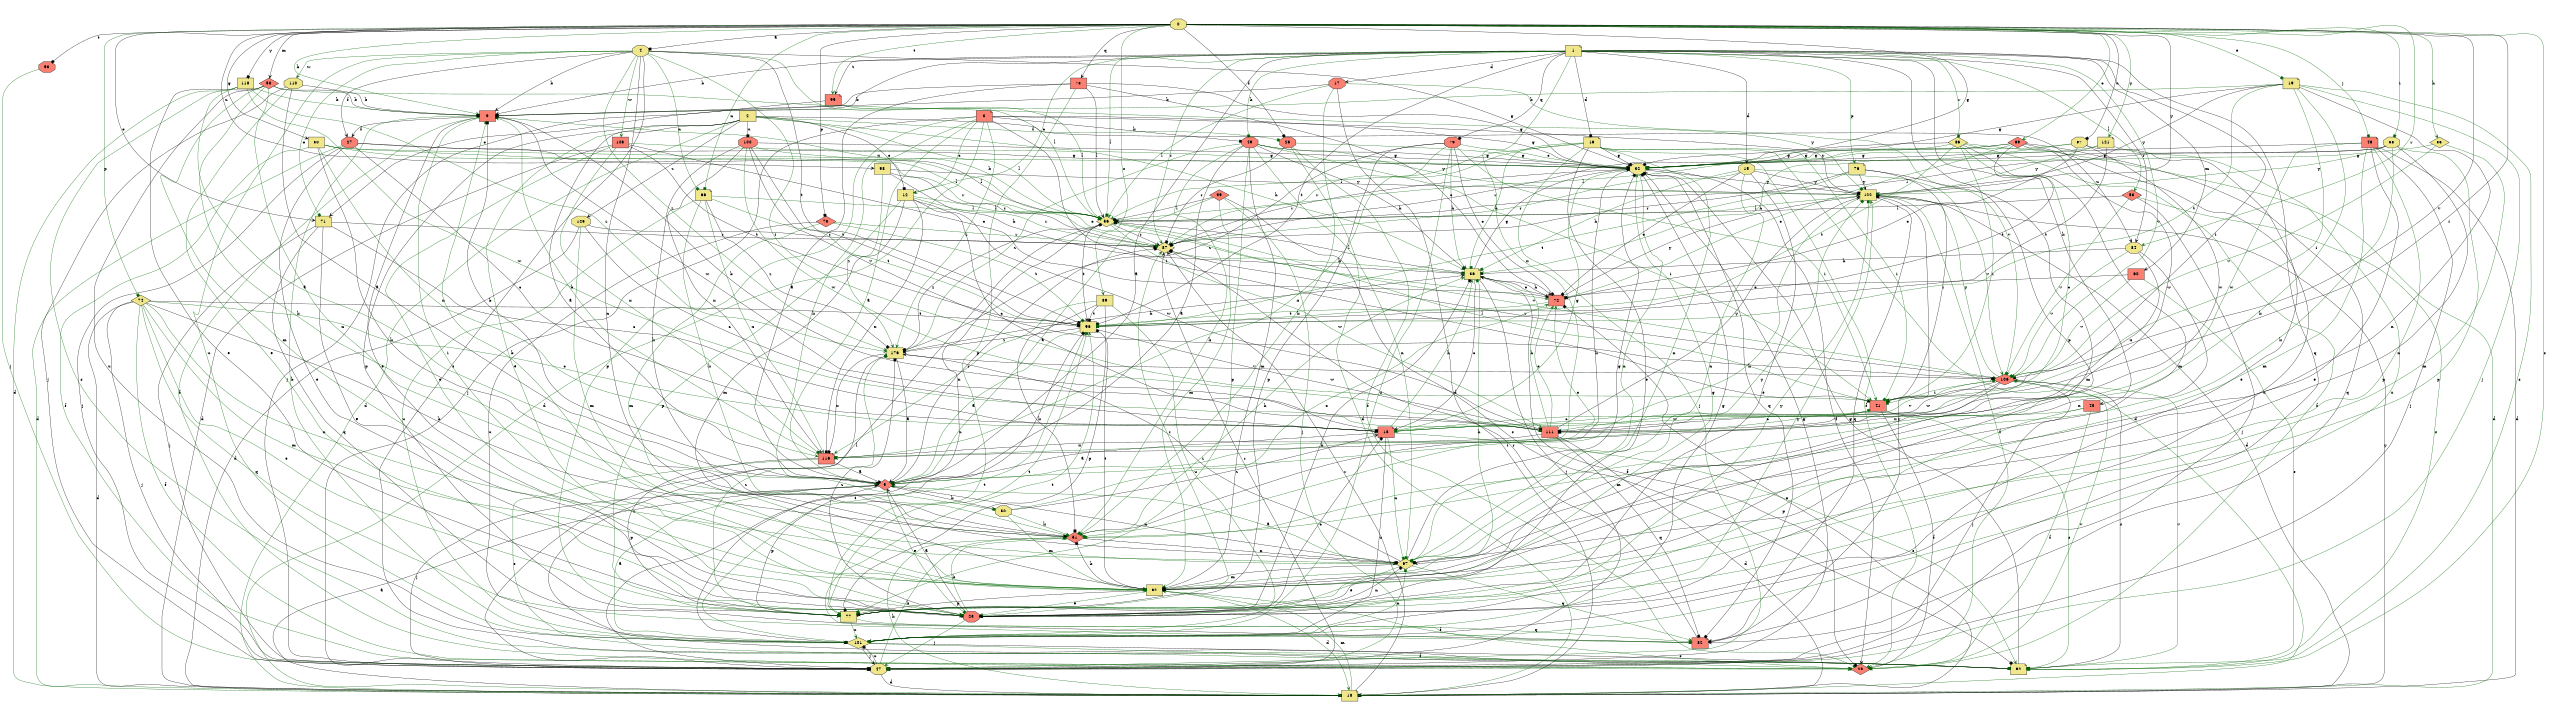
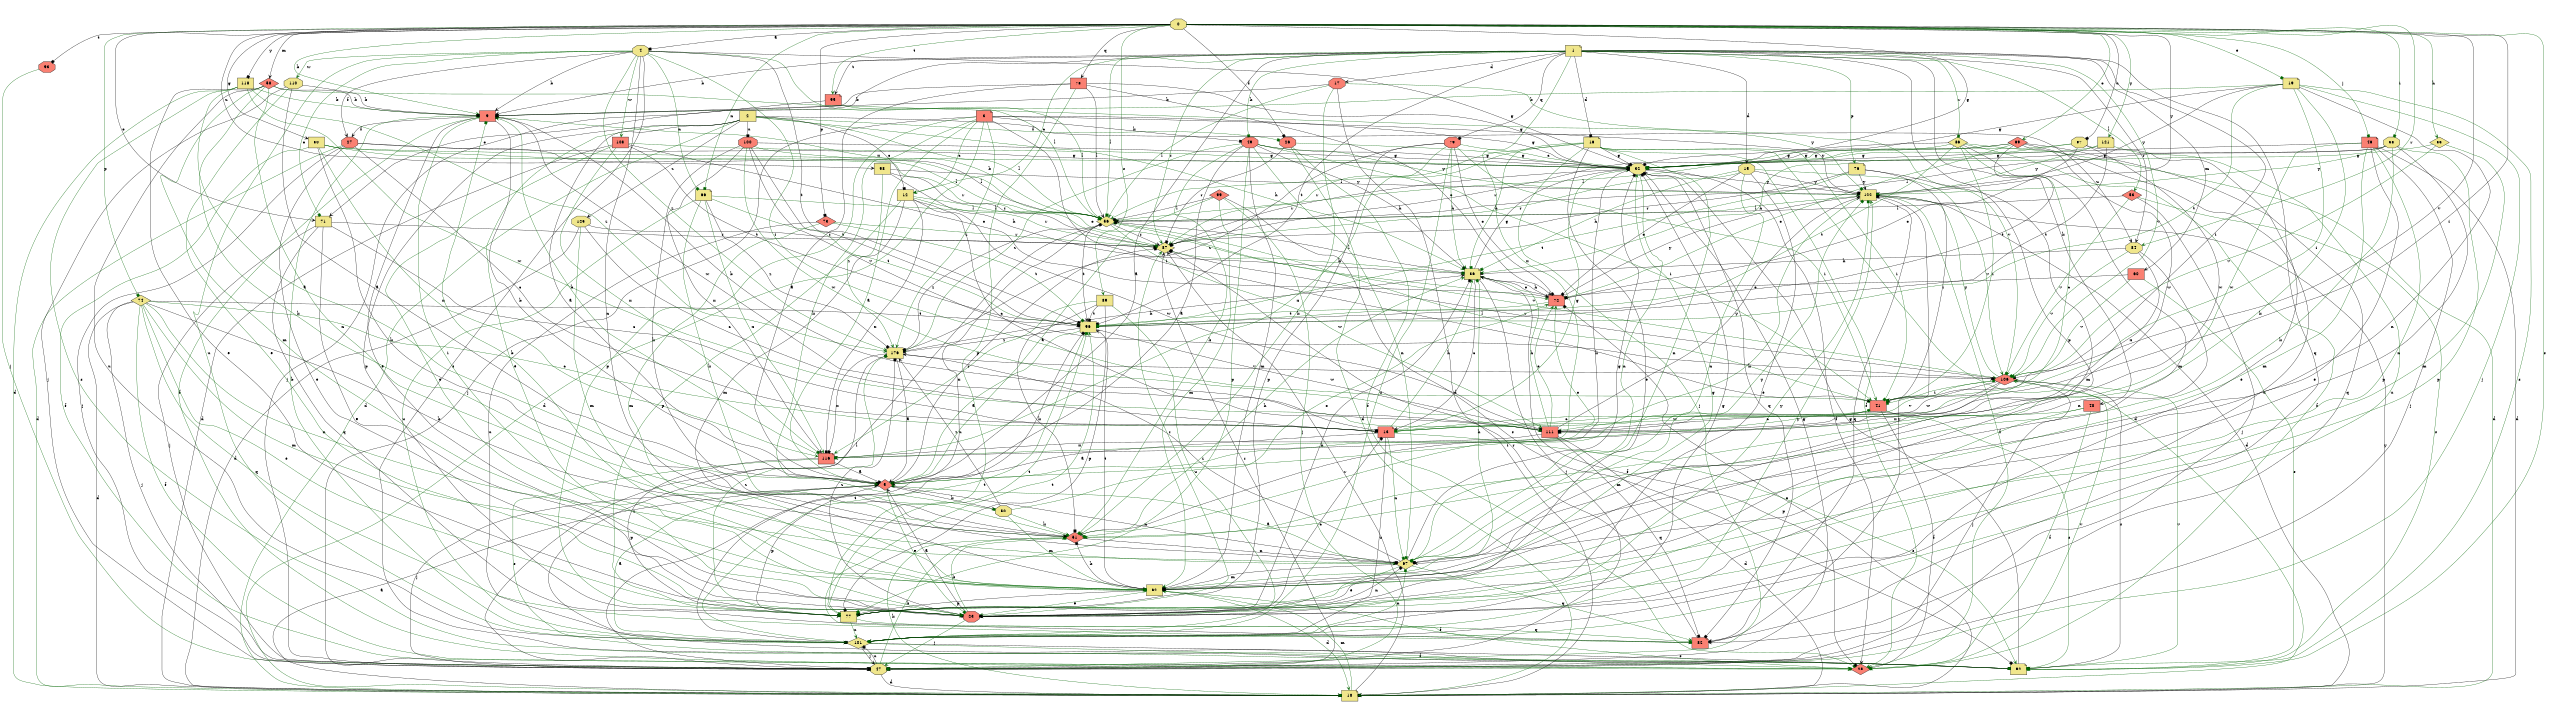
edge "5" -> "9": reversed
edge "62" -> "96": arrowhead box -> vee
edge "50" -> "13": now "50" -> "176"
